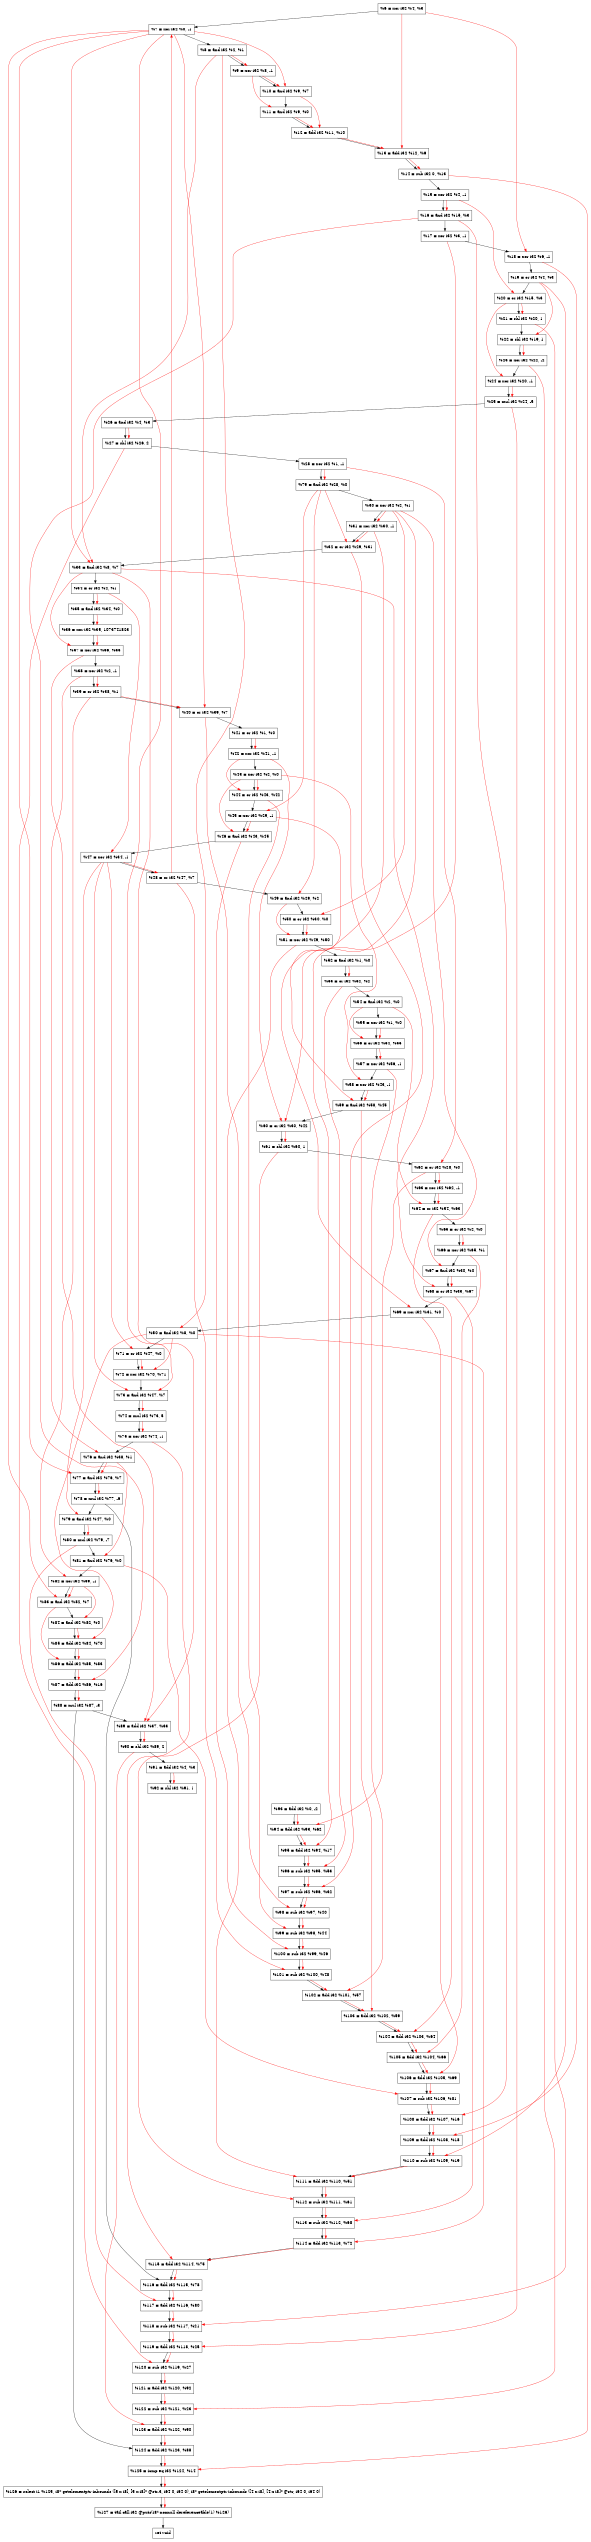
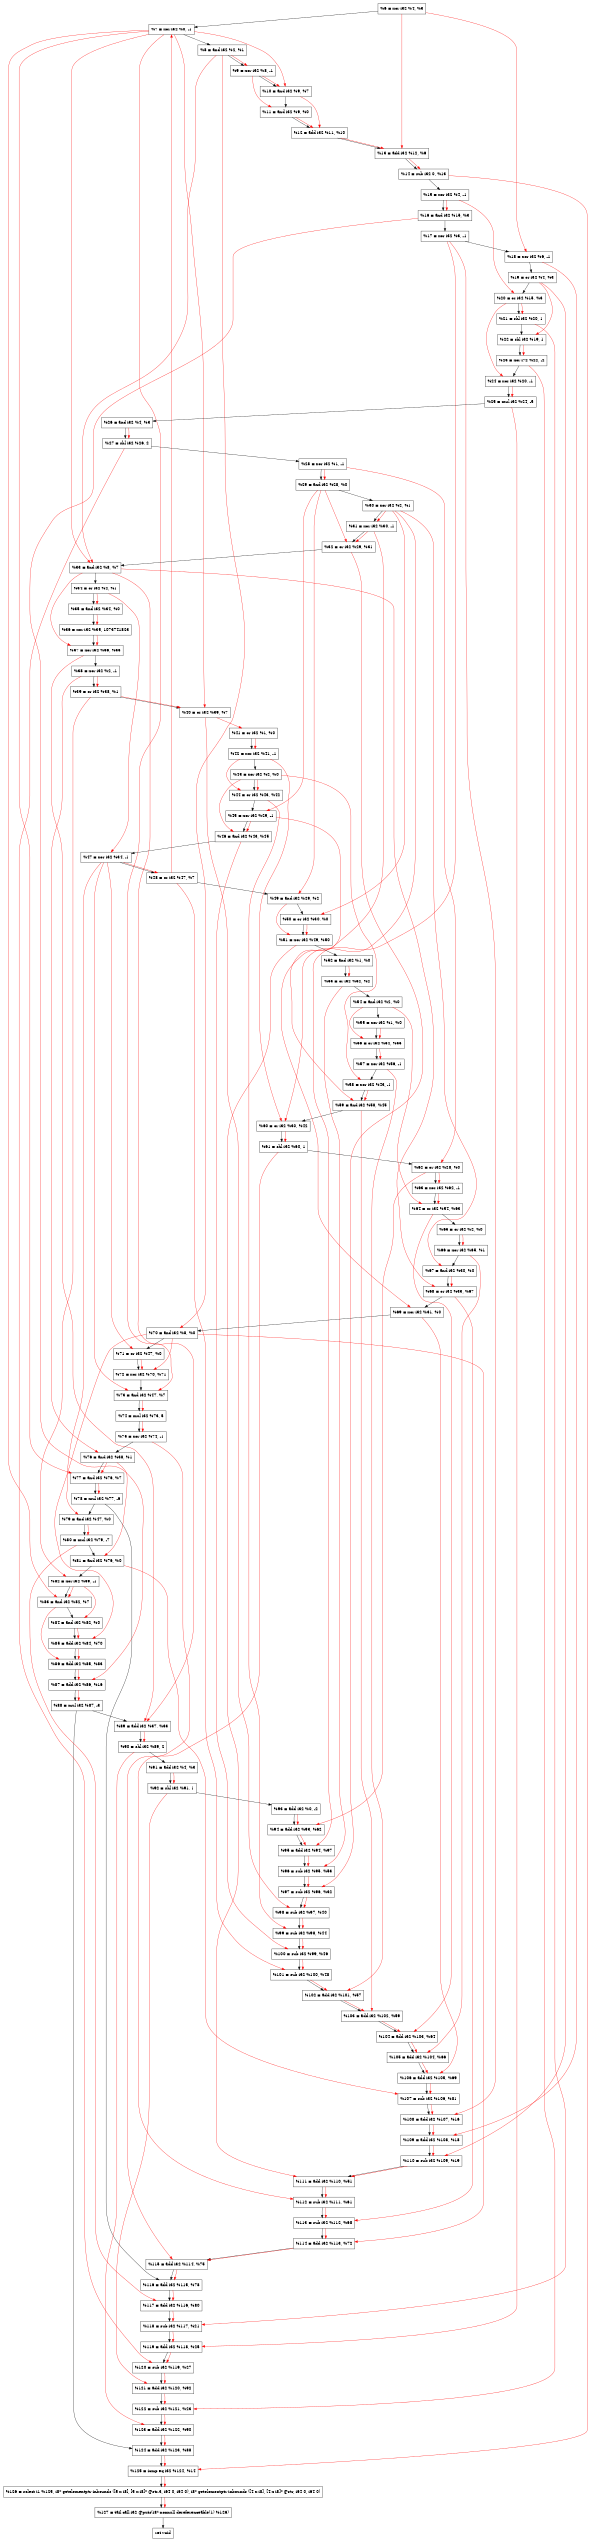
node "%23 = xor i32 %22, -2": label "%23 = xor i32 %22, -2" -> "%23 = xor i72 %22, -2"
node "%79 = and i32 %28, %0": label "%79 = and i32 %28, %0" -> "%29 = and i32 %28, %0"
edge "%40 = or i32 %39, %7" -> "%41 = or i32 %1, %0": color black -> red
edge "%16 = and i32 %15, %3" -> "%108 = add i32 %107, %16": now "%17 = xor i32 %3, -1" -> "%108 = add i32 %107, %16"
node "%50 = and i32 %8, %0": label "%50 = and i32 %8, %0" -> "%70 = and i32 %8, %0"
edge "%92 = shl i32 %91, 1" -> "%93 = add i32 %0, -2": added
node "%95 = add i32 %94, %17": label "%95 = add i32 %94, %17" -> "%95 = add i32 %94, %97"
edge "%92 = shl i32 %91, 1" -> "%121 = add i32 %120, %92": added
